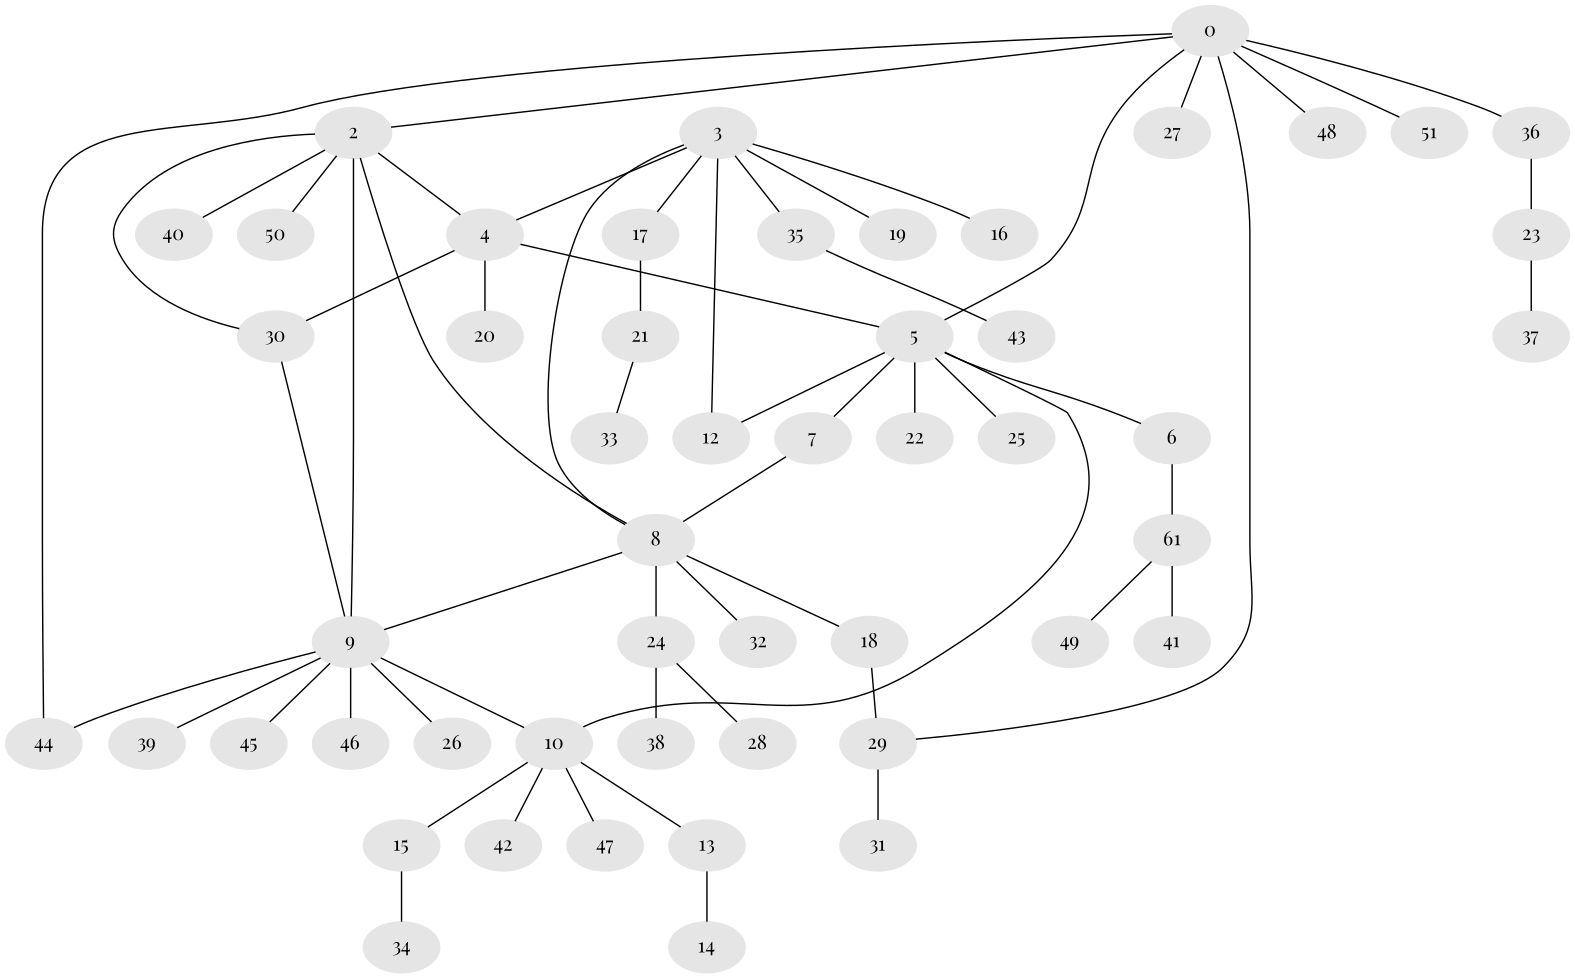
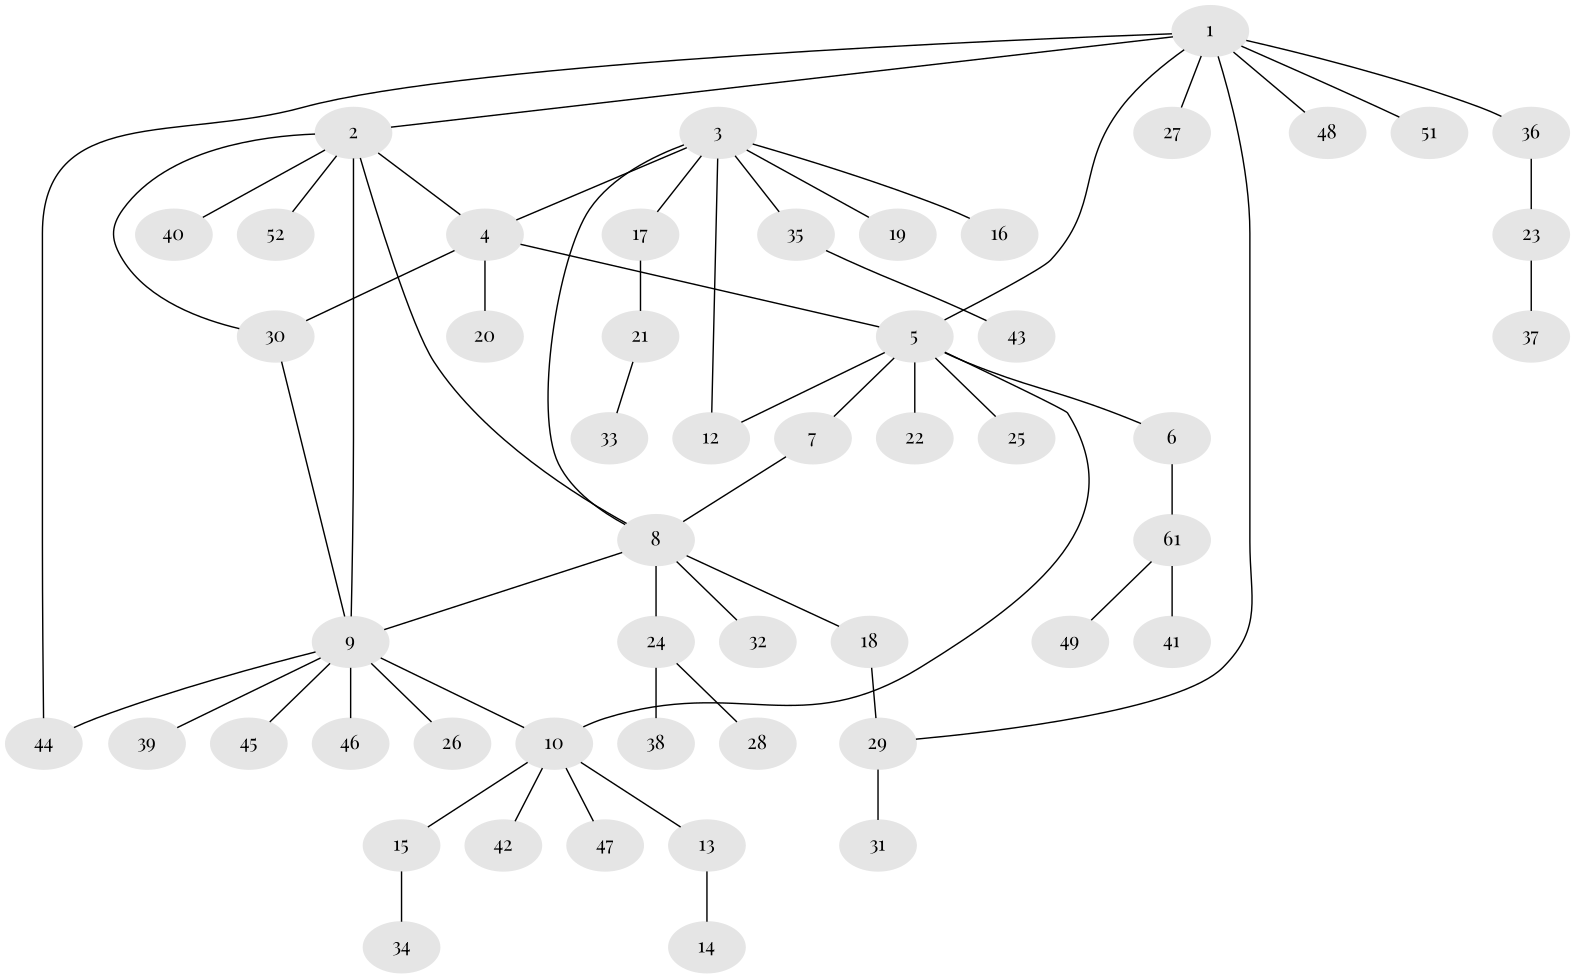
node "0": label "0" -> "1"
node "50": label "50" -> "52"
